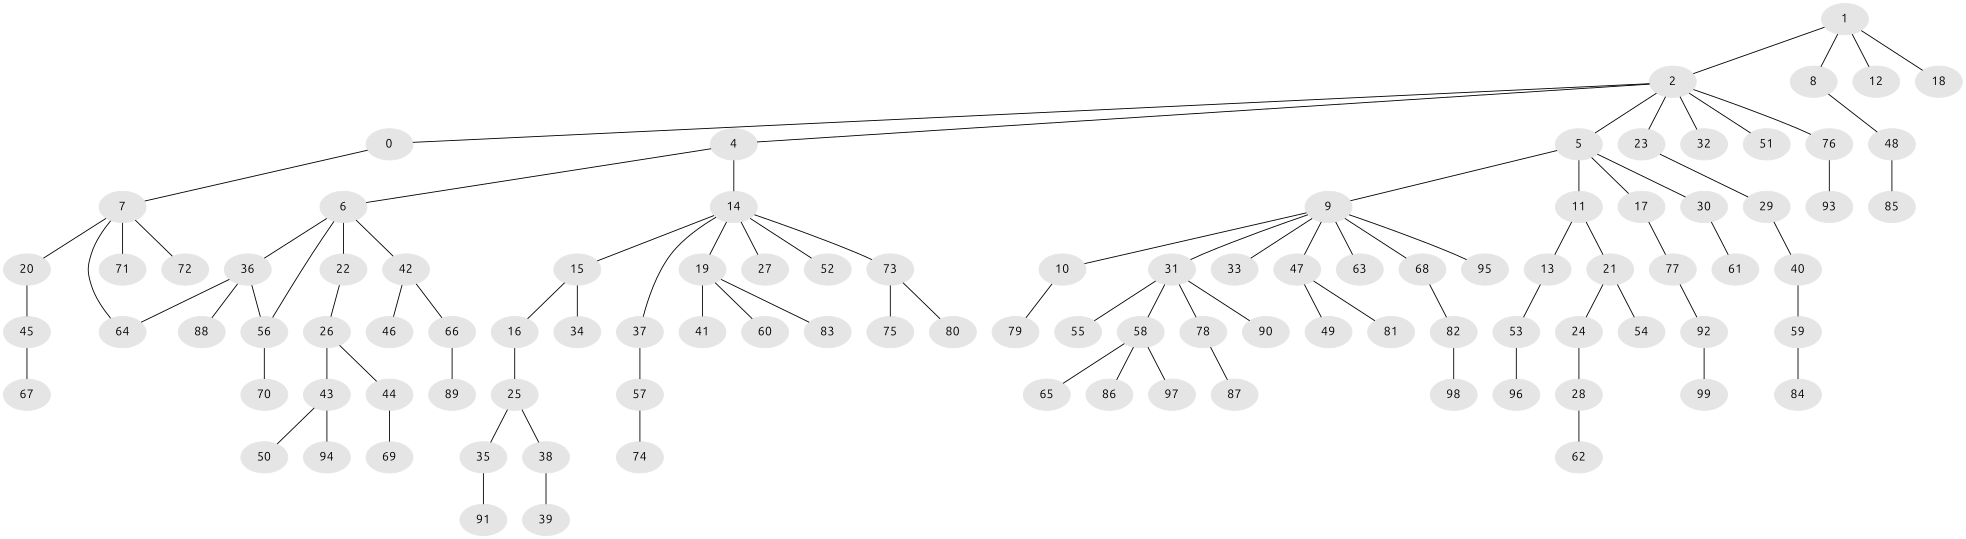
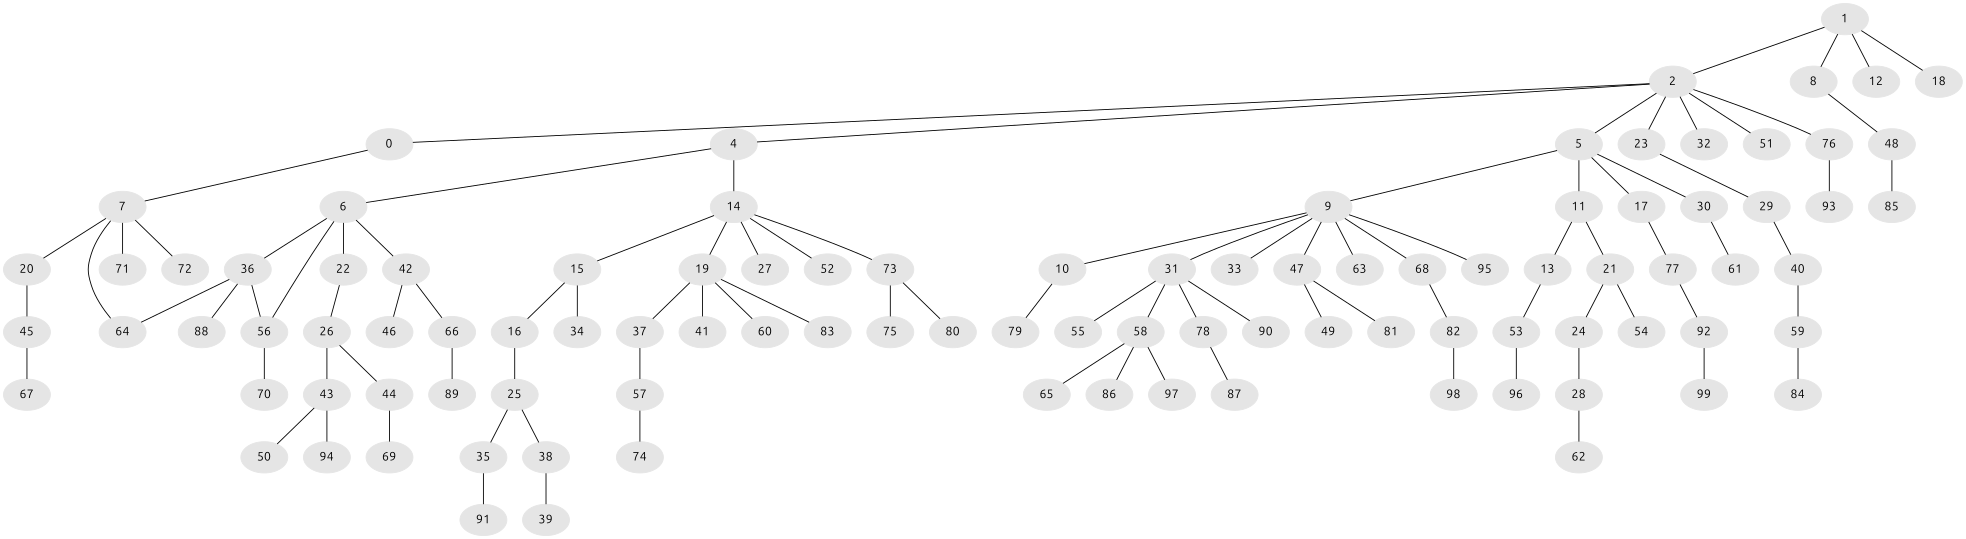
edge "14" -- "37": now "19" -- "37"
